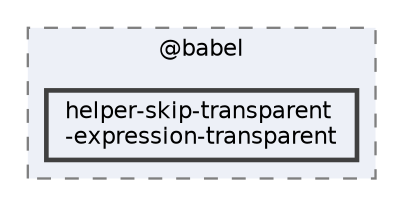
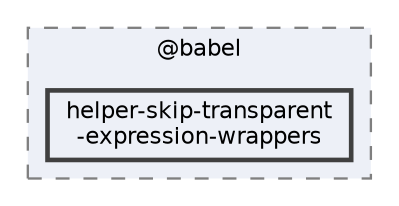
node "helper-skip-transparent -expression-transparent": label "helper-skip-transparent -expression-transparent" -> "helper-skip-transparent -expression-wrappers"
